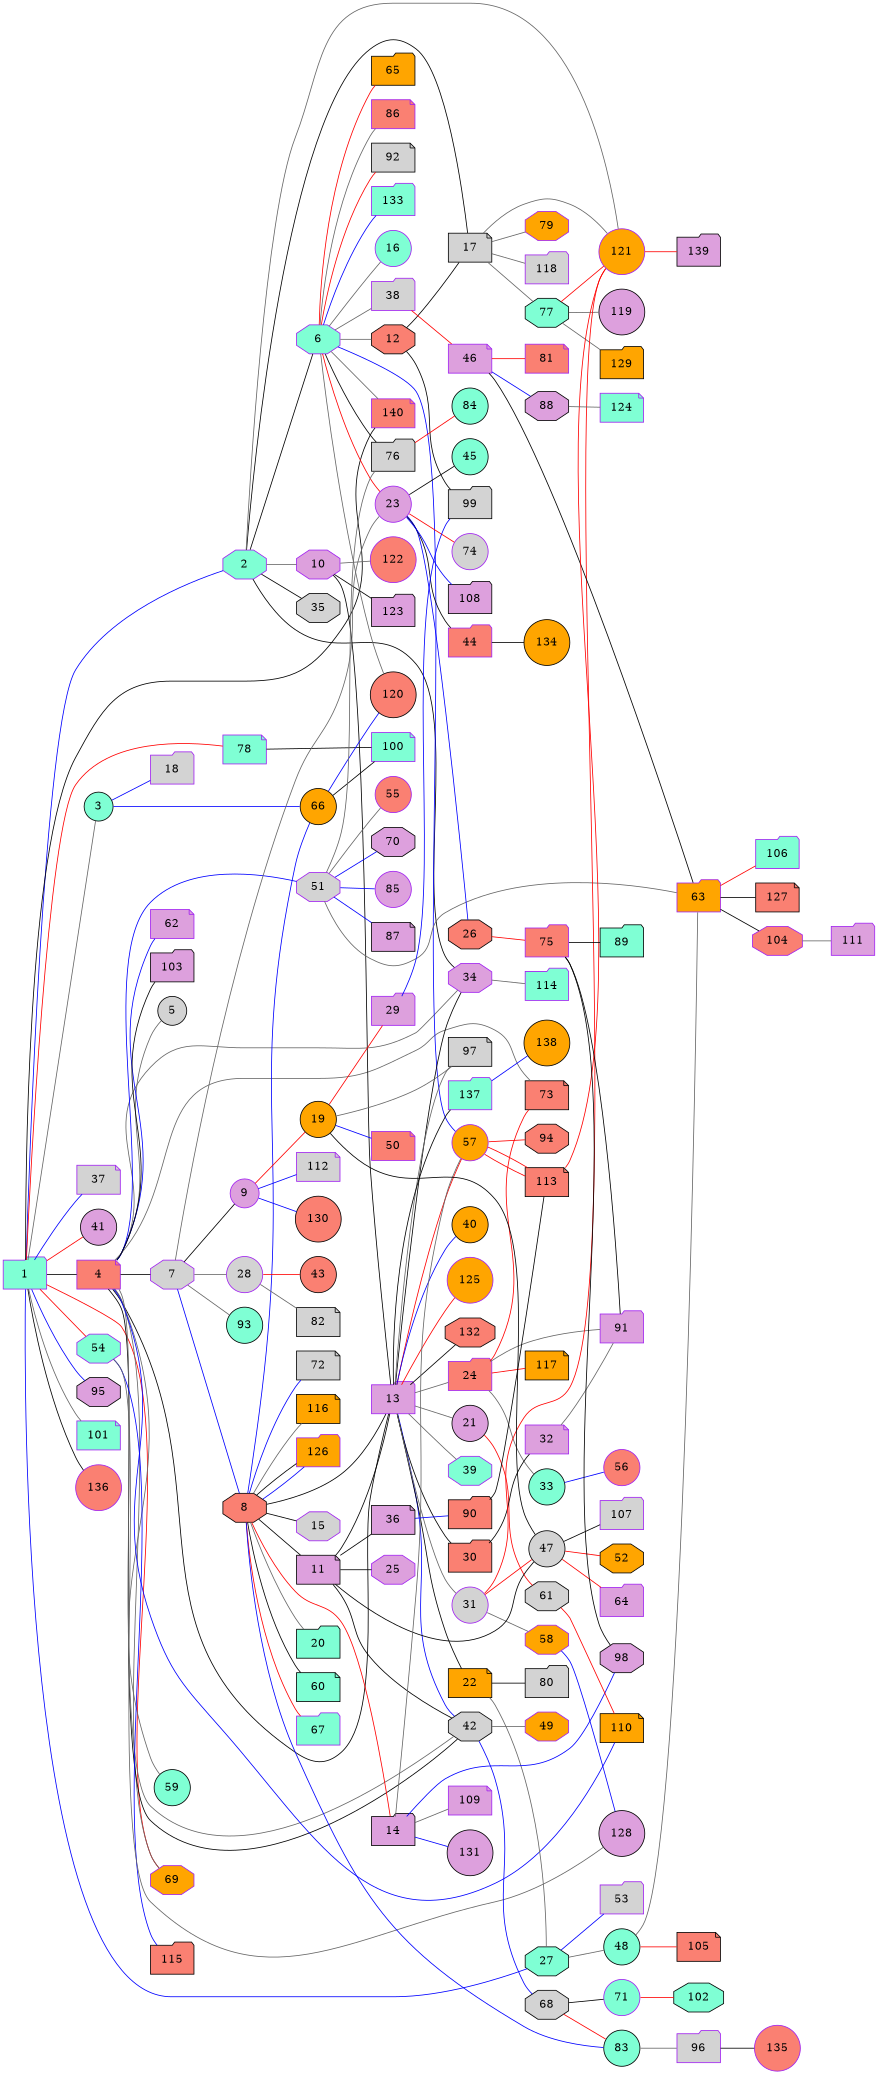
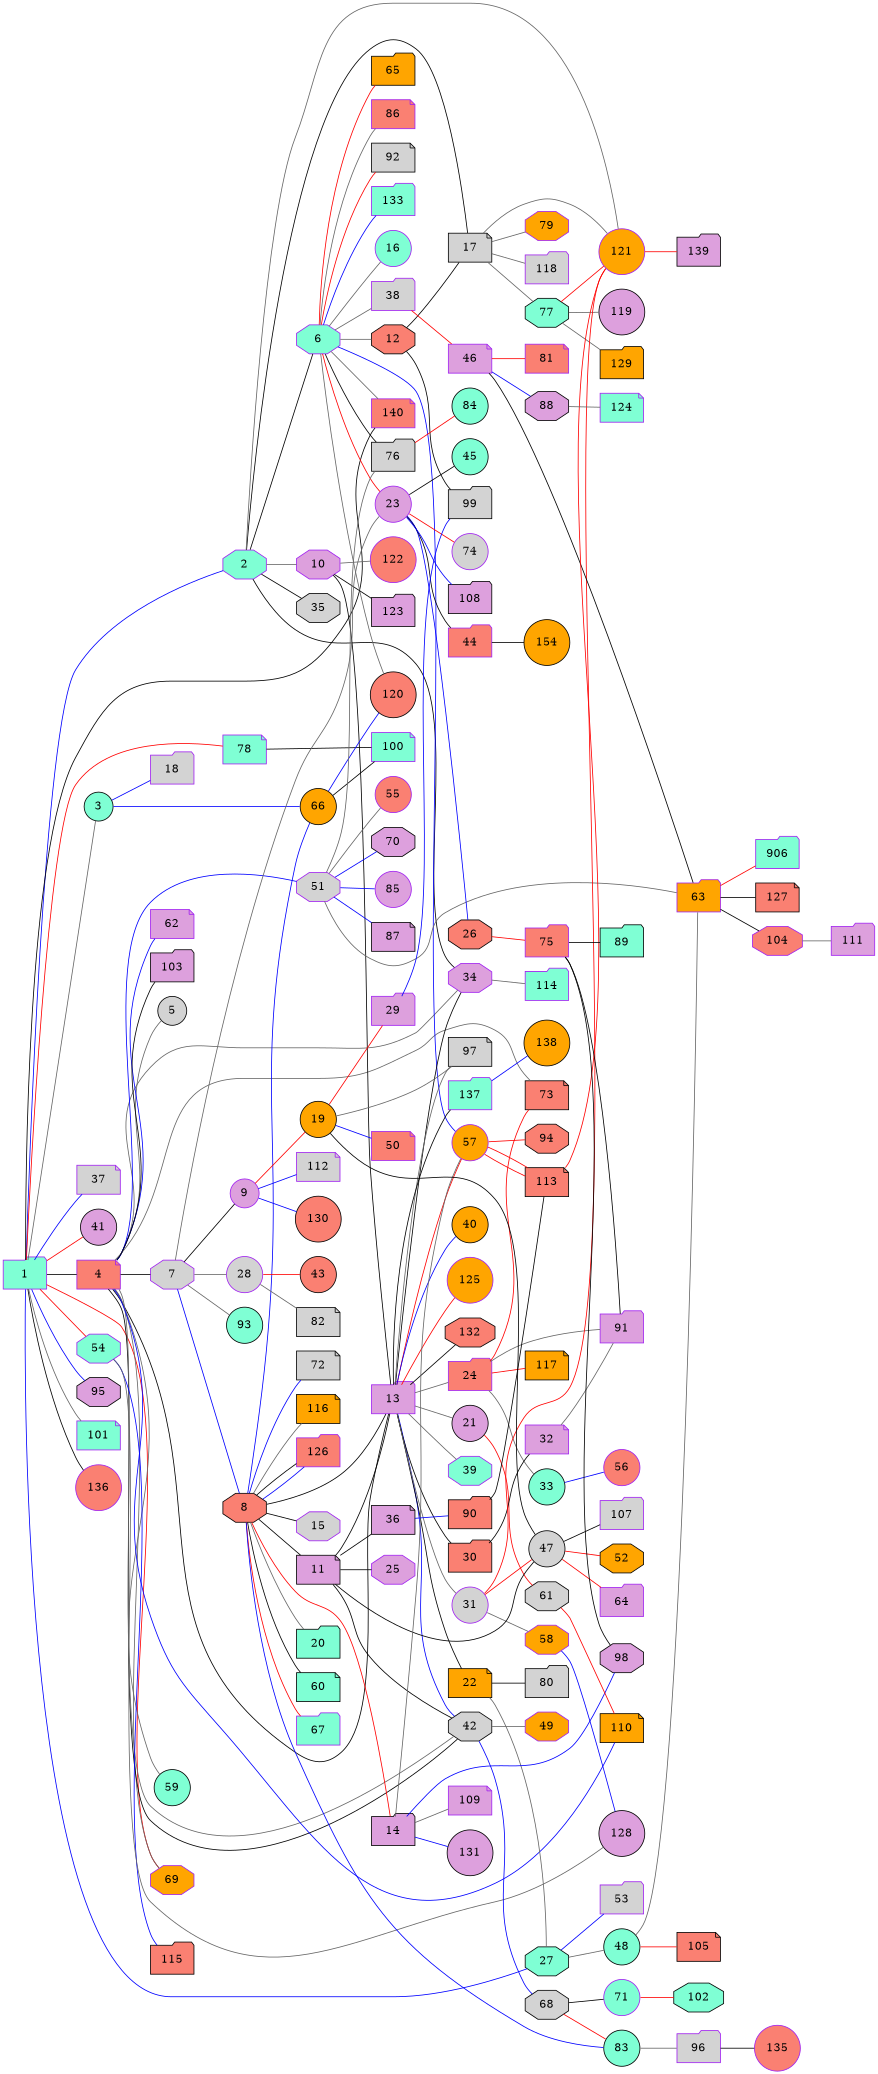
node "134": label "134" -> "154"
node "106": label "106" -> "906"
node "126": fillcolor orange -> salmon
